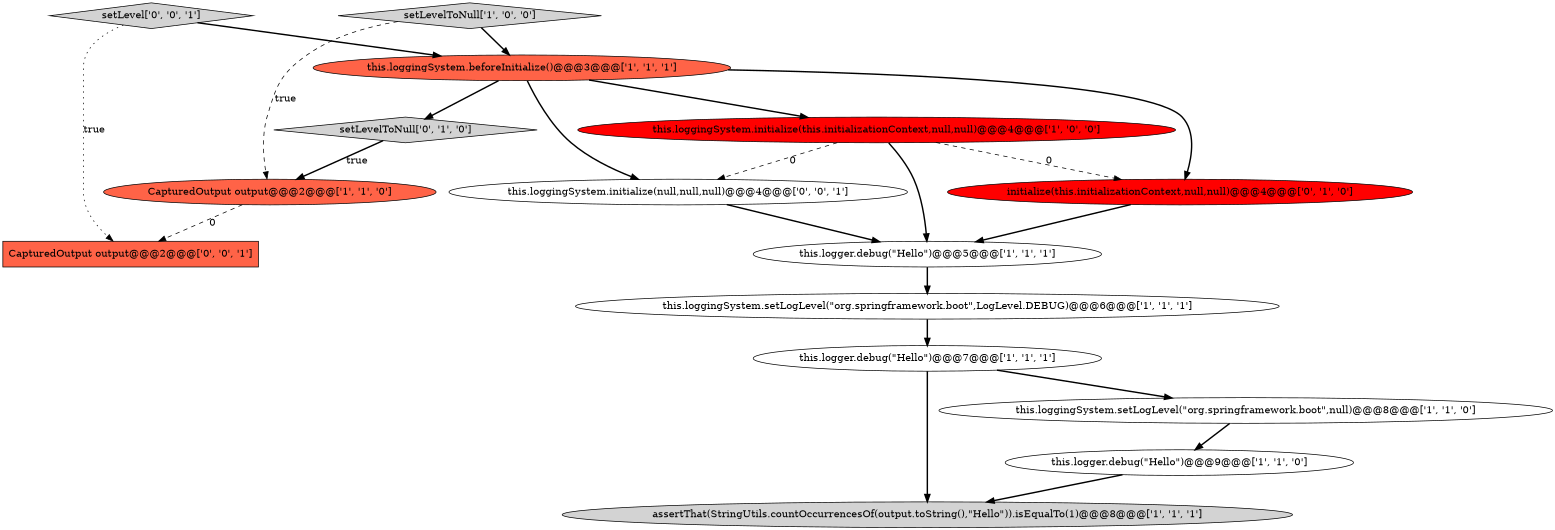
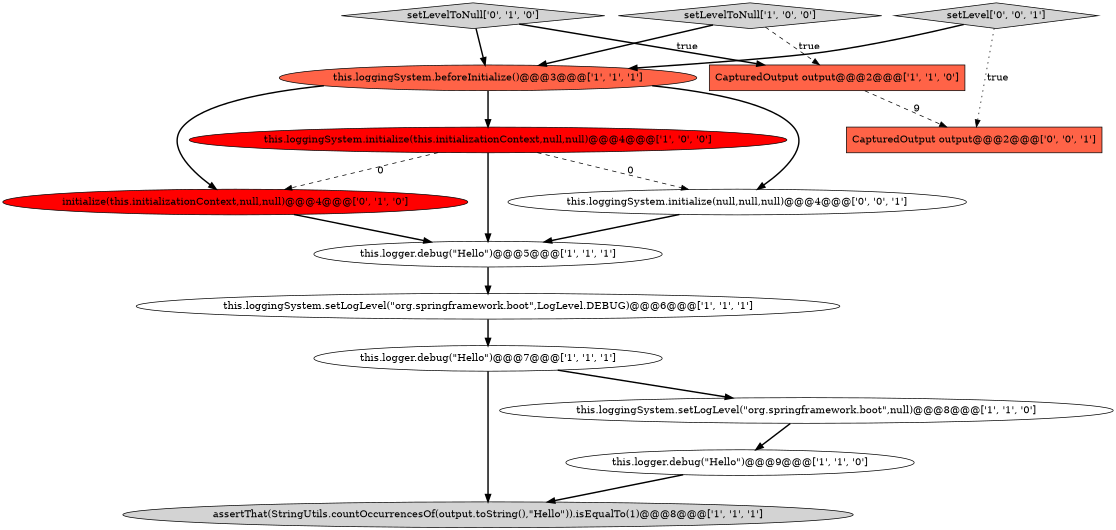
edge "this.loggingSystem.beforeInitialize()@@@3@@@['1', '1', '1']" -> "setLevelToNull['0', '1', '0']": reversed
node "CapturedOutput output@@@2@@@['1', '1', '0']": shape ellipse -> box
edge "CapturedOutput output@@@2@@@['1', '1', '0']" -> "CapturedOutput output@@@2@@@['0', '0', '1']": label "0" -> "9"
